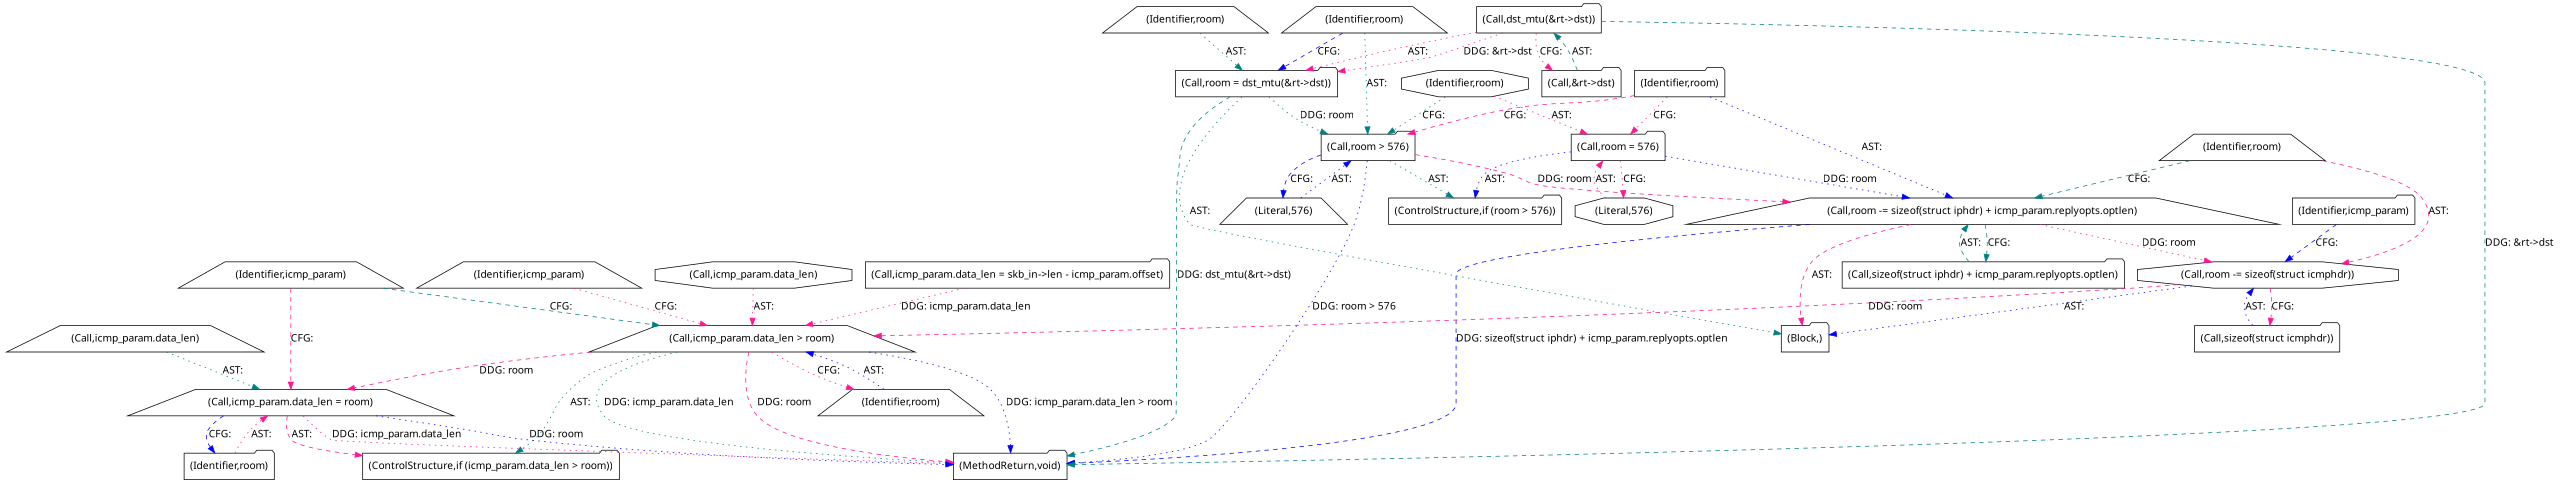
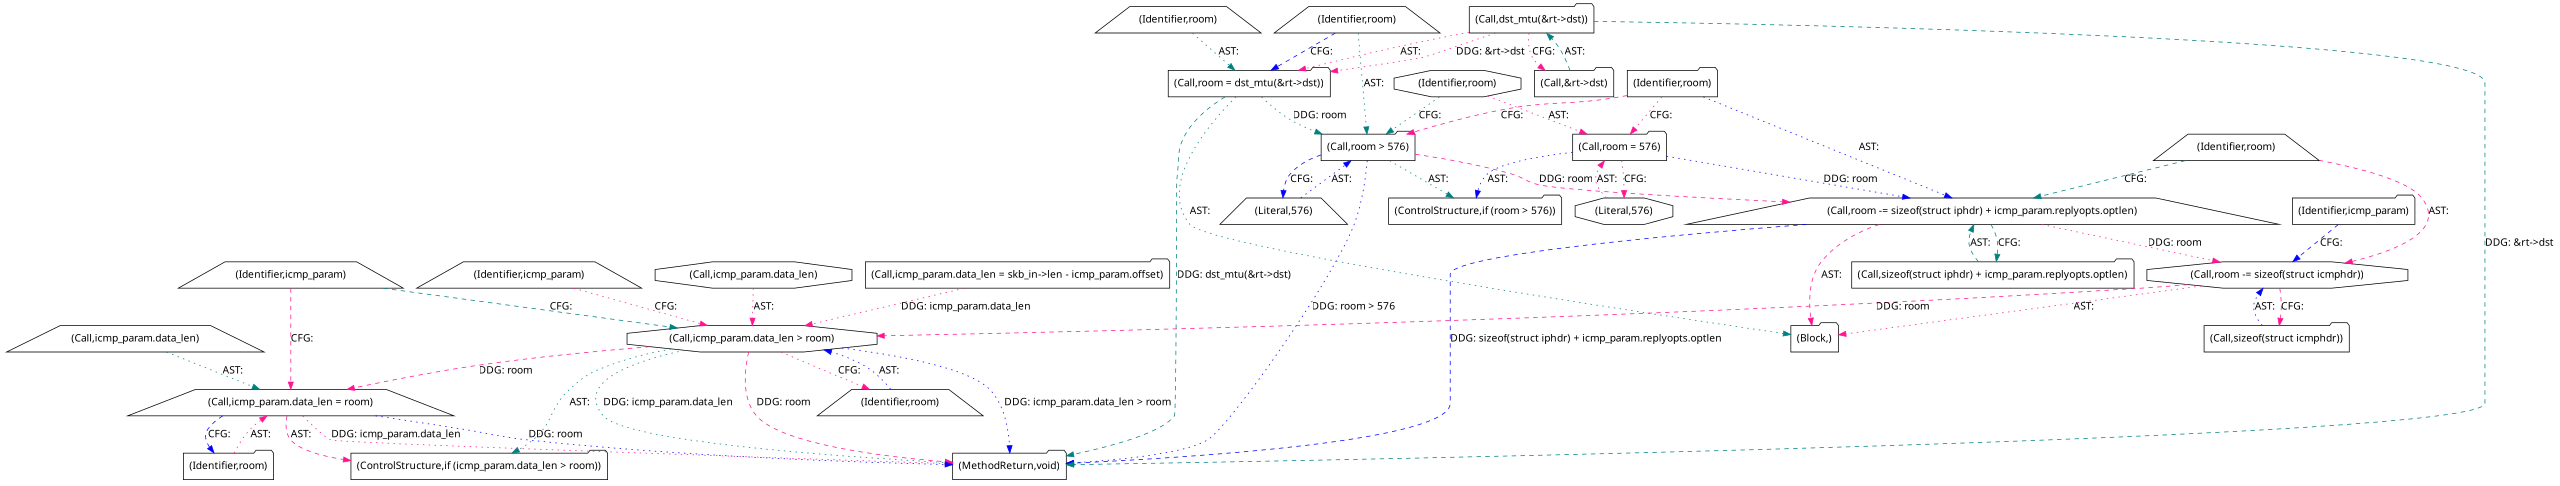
edge "(Call,room -= sizeof(struct icmphdr))" -> "(Block,)": color blue -> deeppink
node "(Call,icmp_param.data_len > room)": shape trapezium -> octagon
